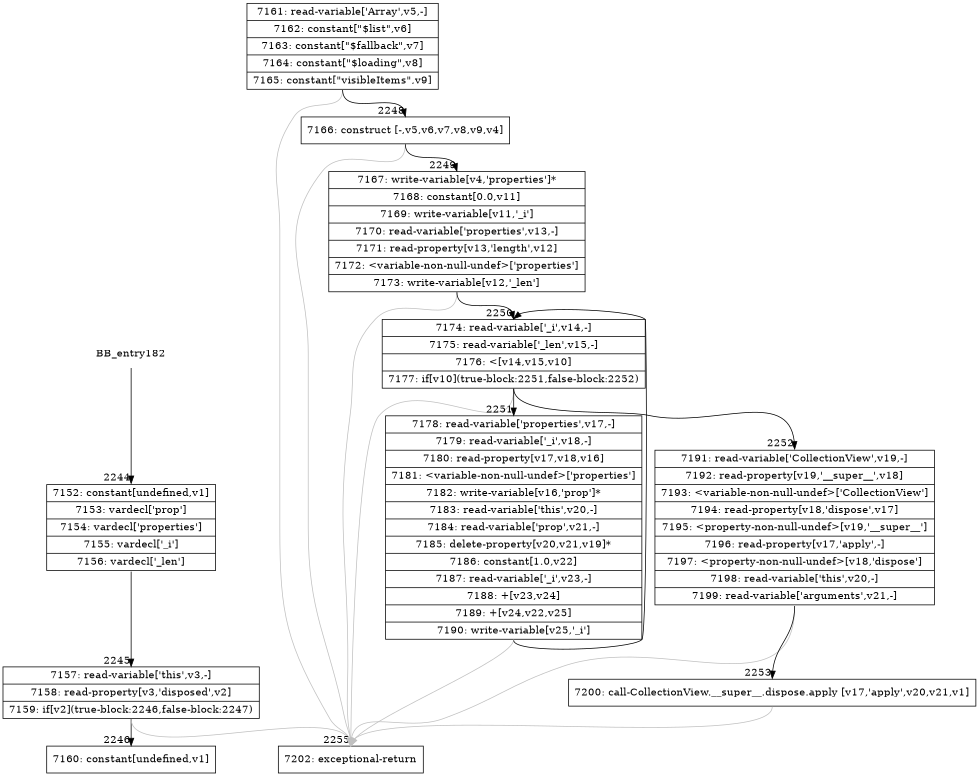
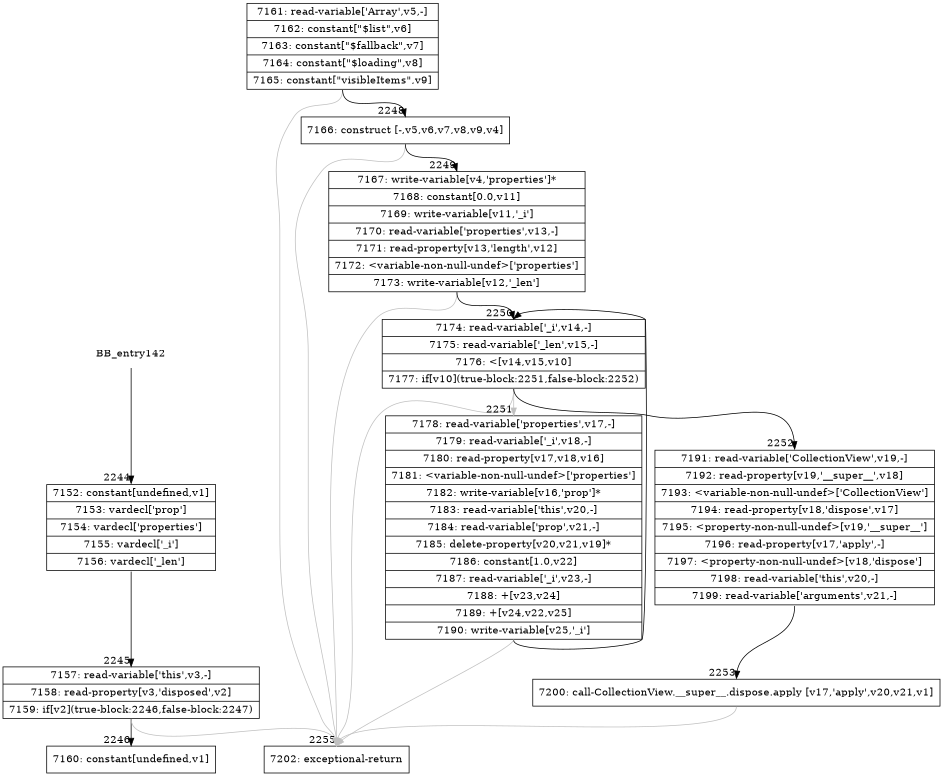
node "BB_entry182": label "BB_entry182" -> "BB_entry142"
edge "7174: read-variable['_i',v14,-]" -> "7178: read-variable['properties',v17,-]": color black -> gray
edge "7191: read-variable['CollectionView',v19,-]" -> "7202: exceptional-return": removed
